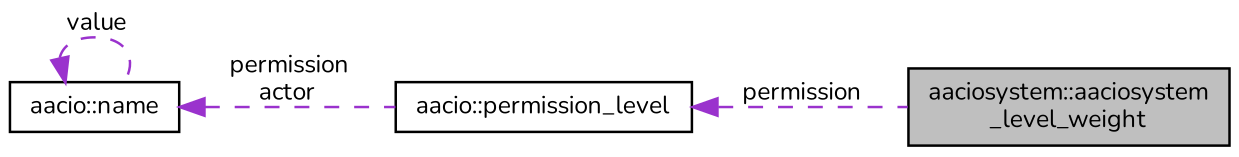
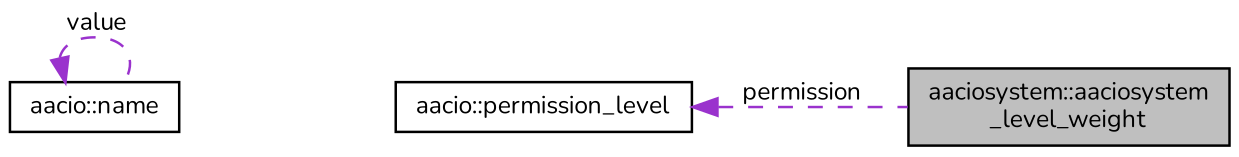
edge "aacio::permission_level" -> "aacio::name": removed, label "permission actor"
